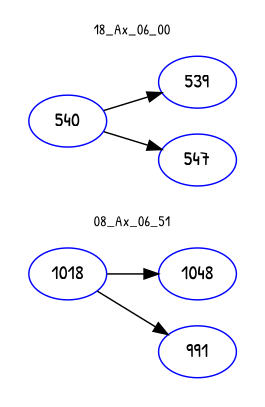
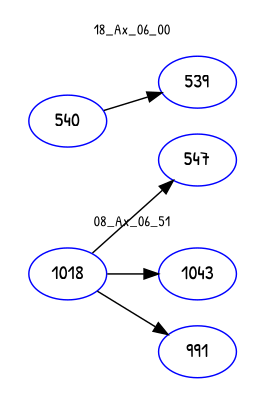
edge "540" -> "547": now "1018" -> "547"
node "1048": label "1048" -> "1043"
